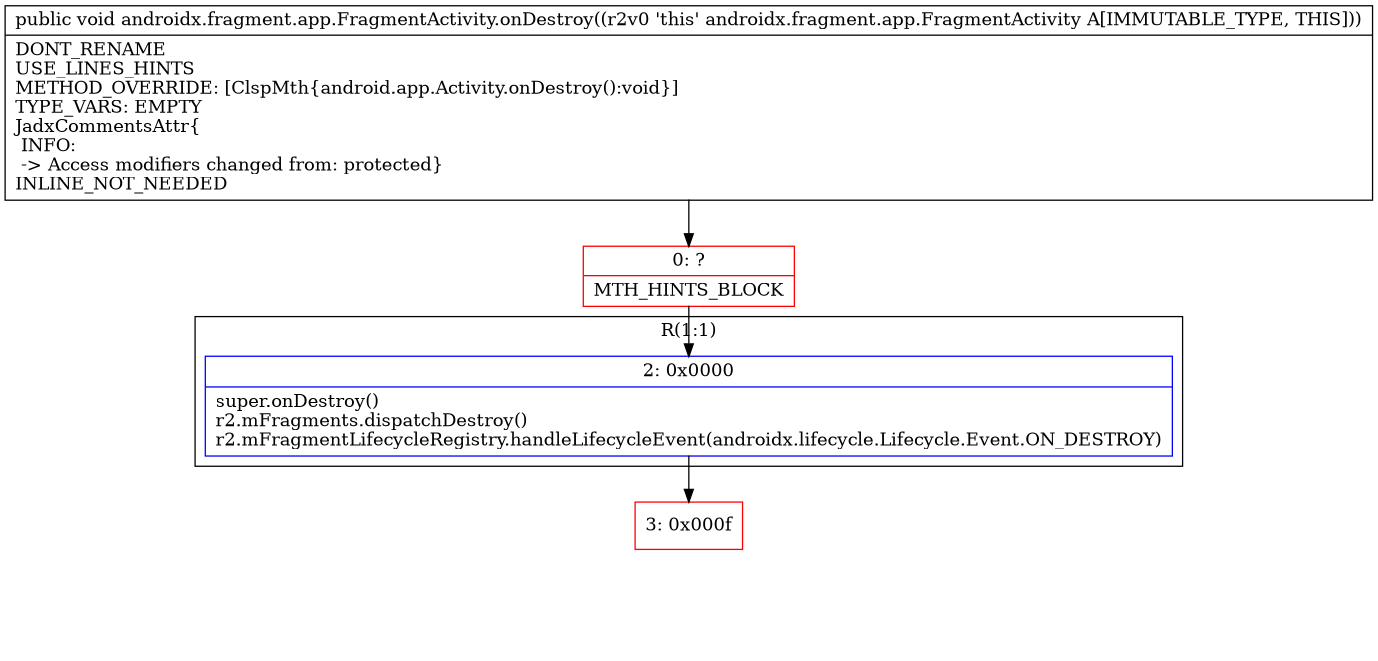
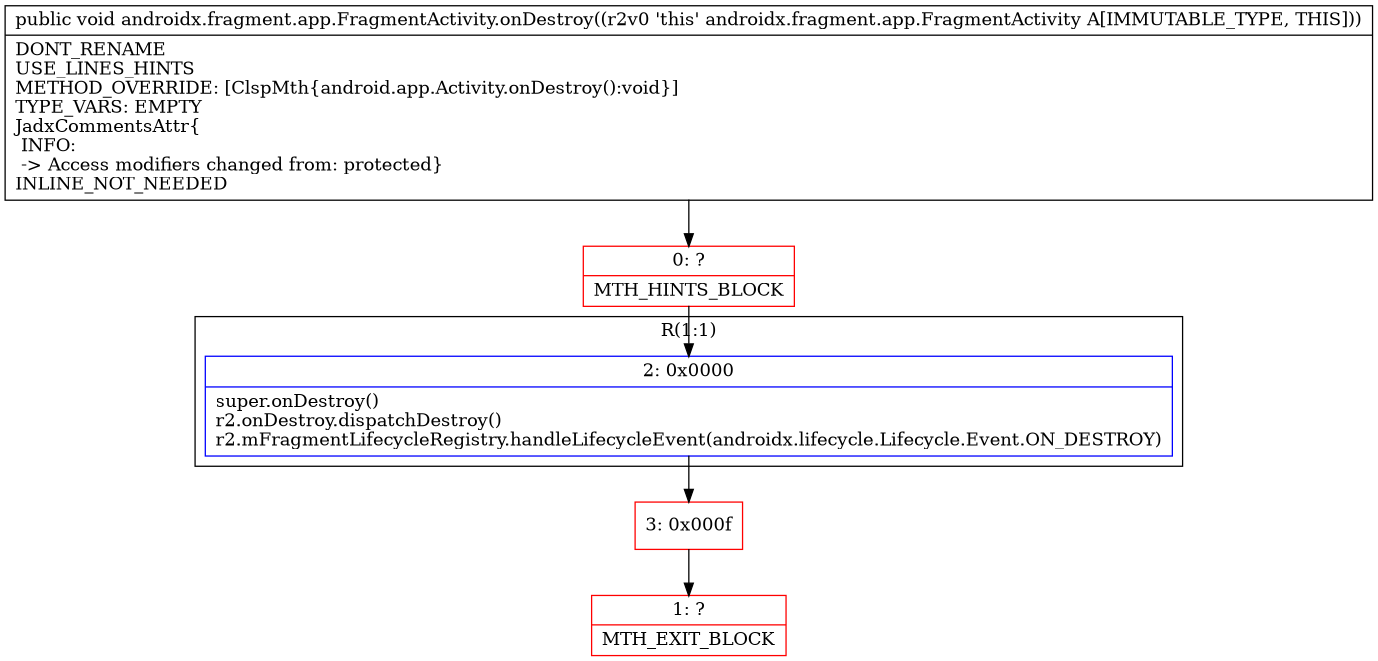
node "2: 0x0000": text "r2.mFragments.dispatchDestroy()" -> "r2.onDestroy.dispatchDestroy()"
node "1: ?": added
